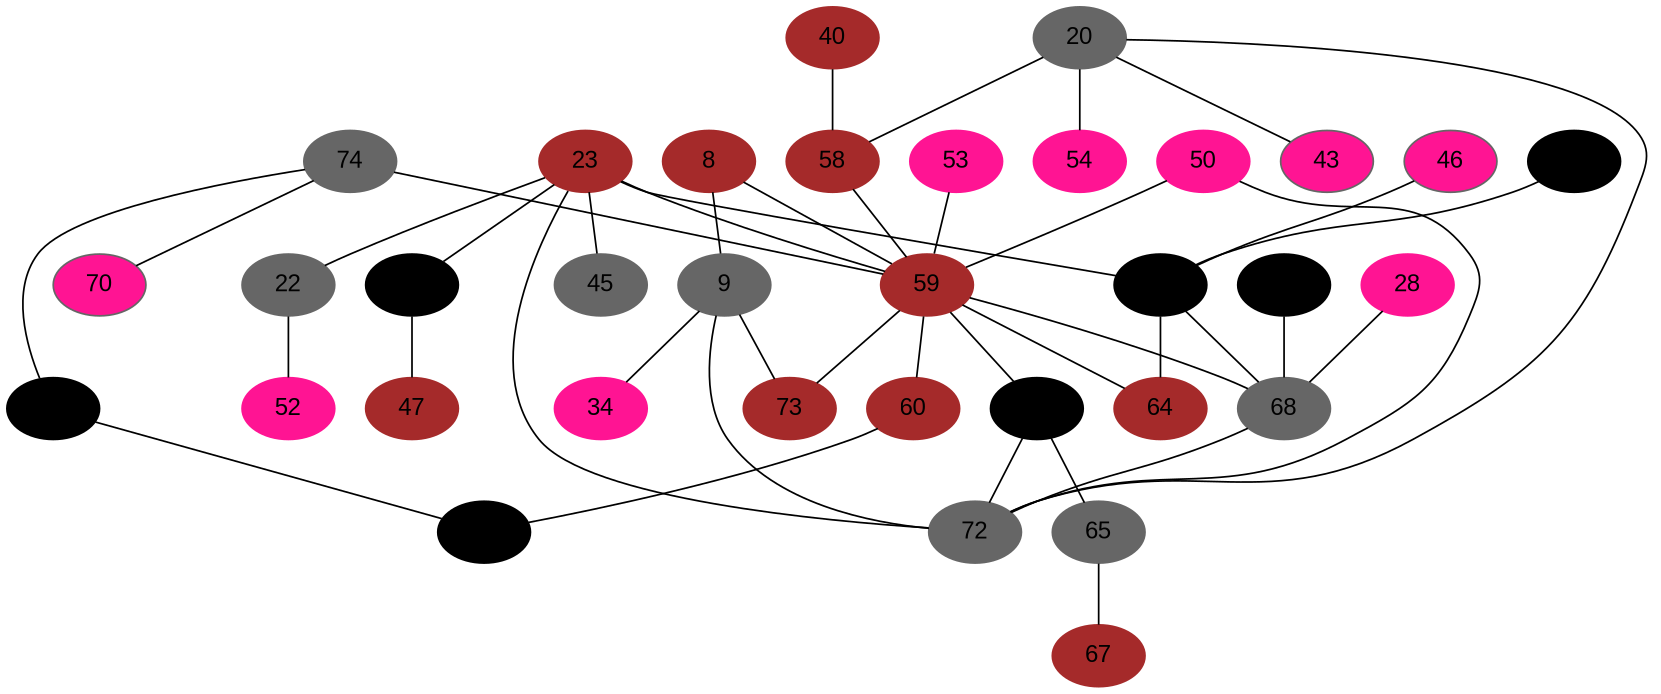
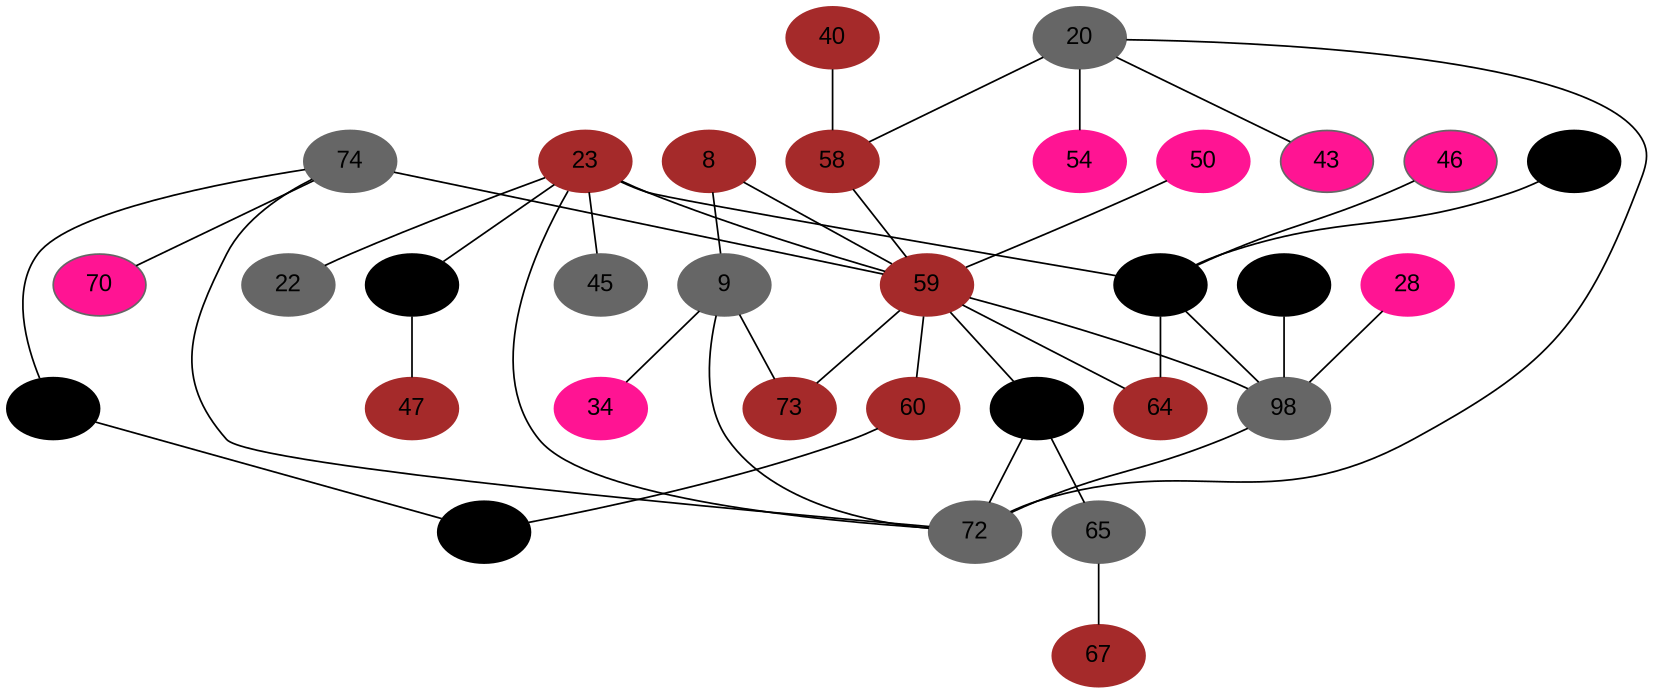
node "53": removed
edge "50" -- "72": now "74" -- "72"
node "52": removed
node "68": label "68" -> "98"
